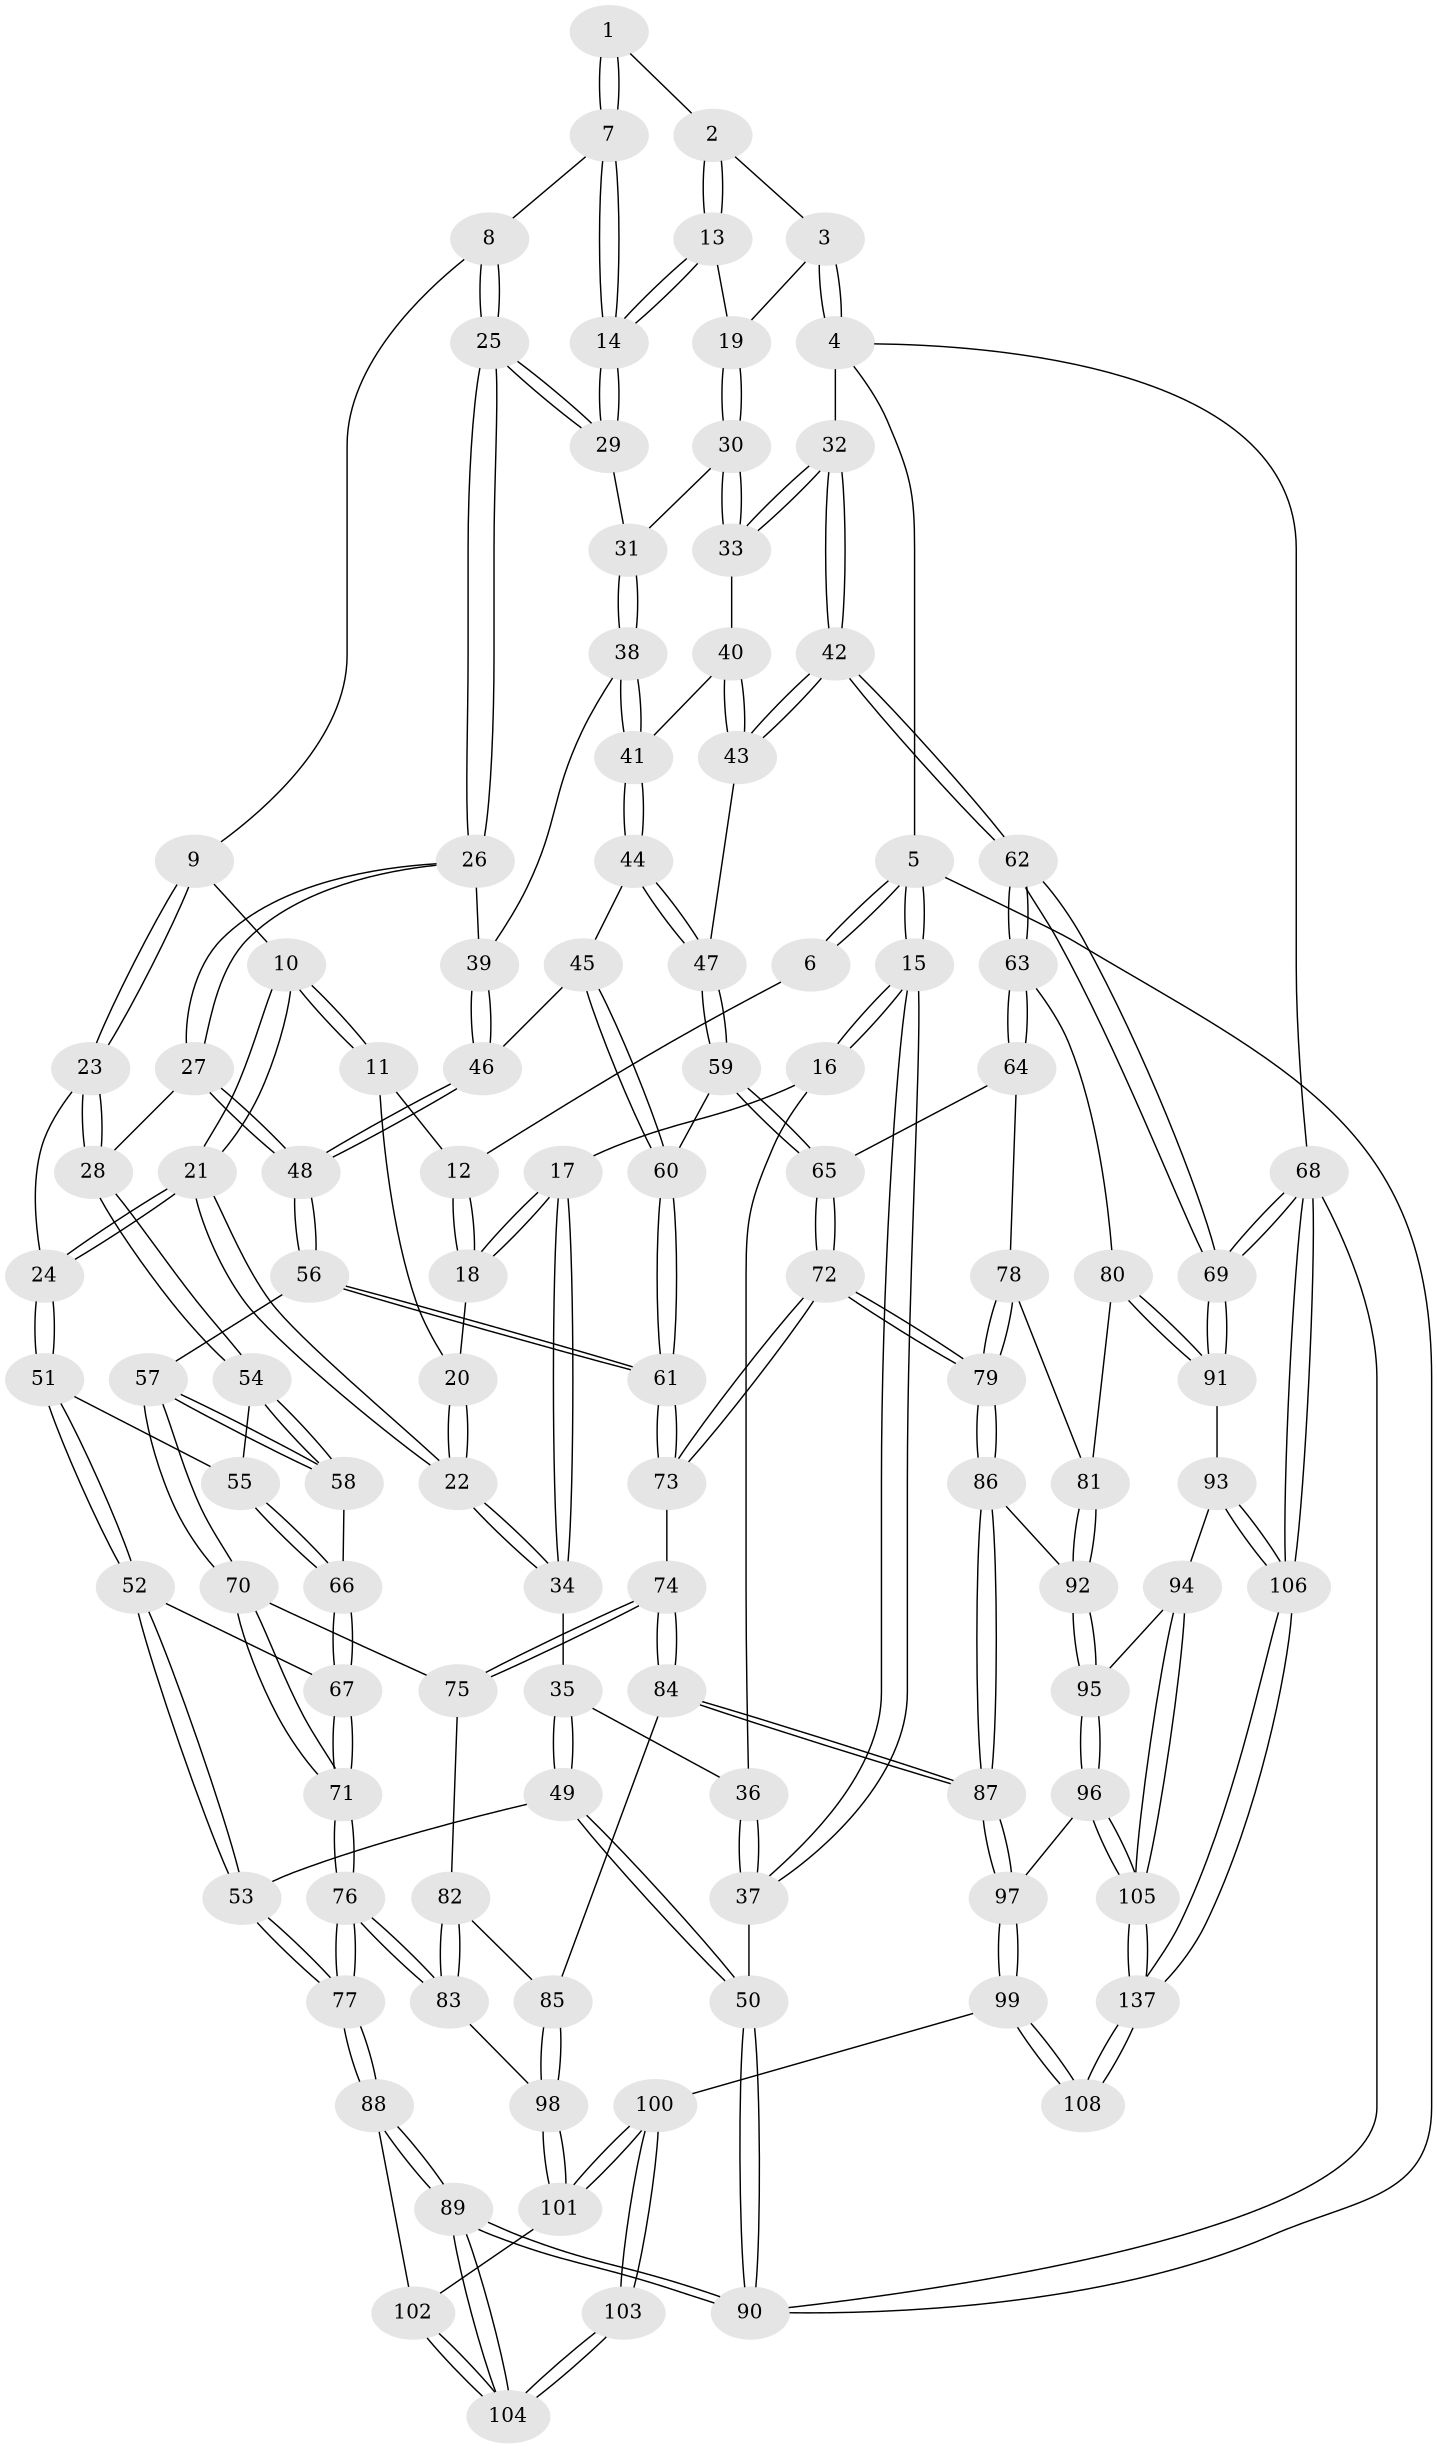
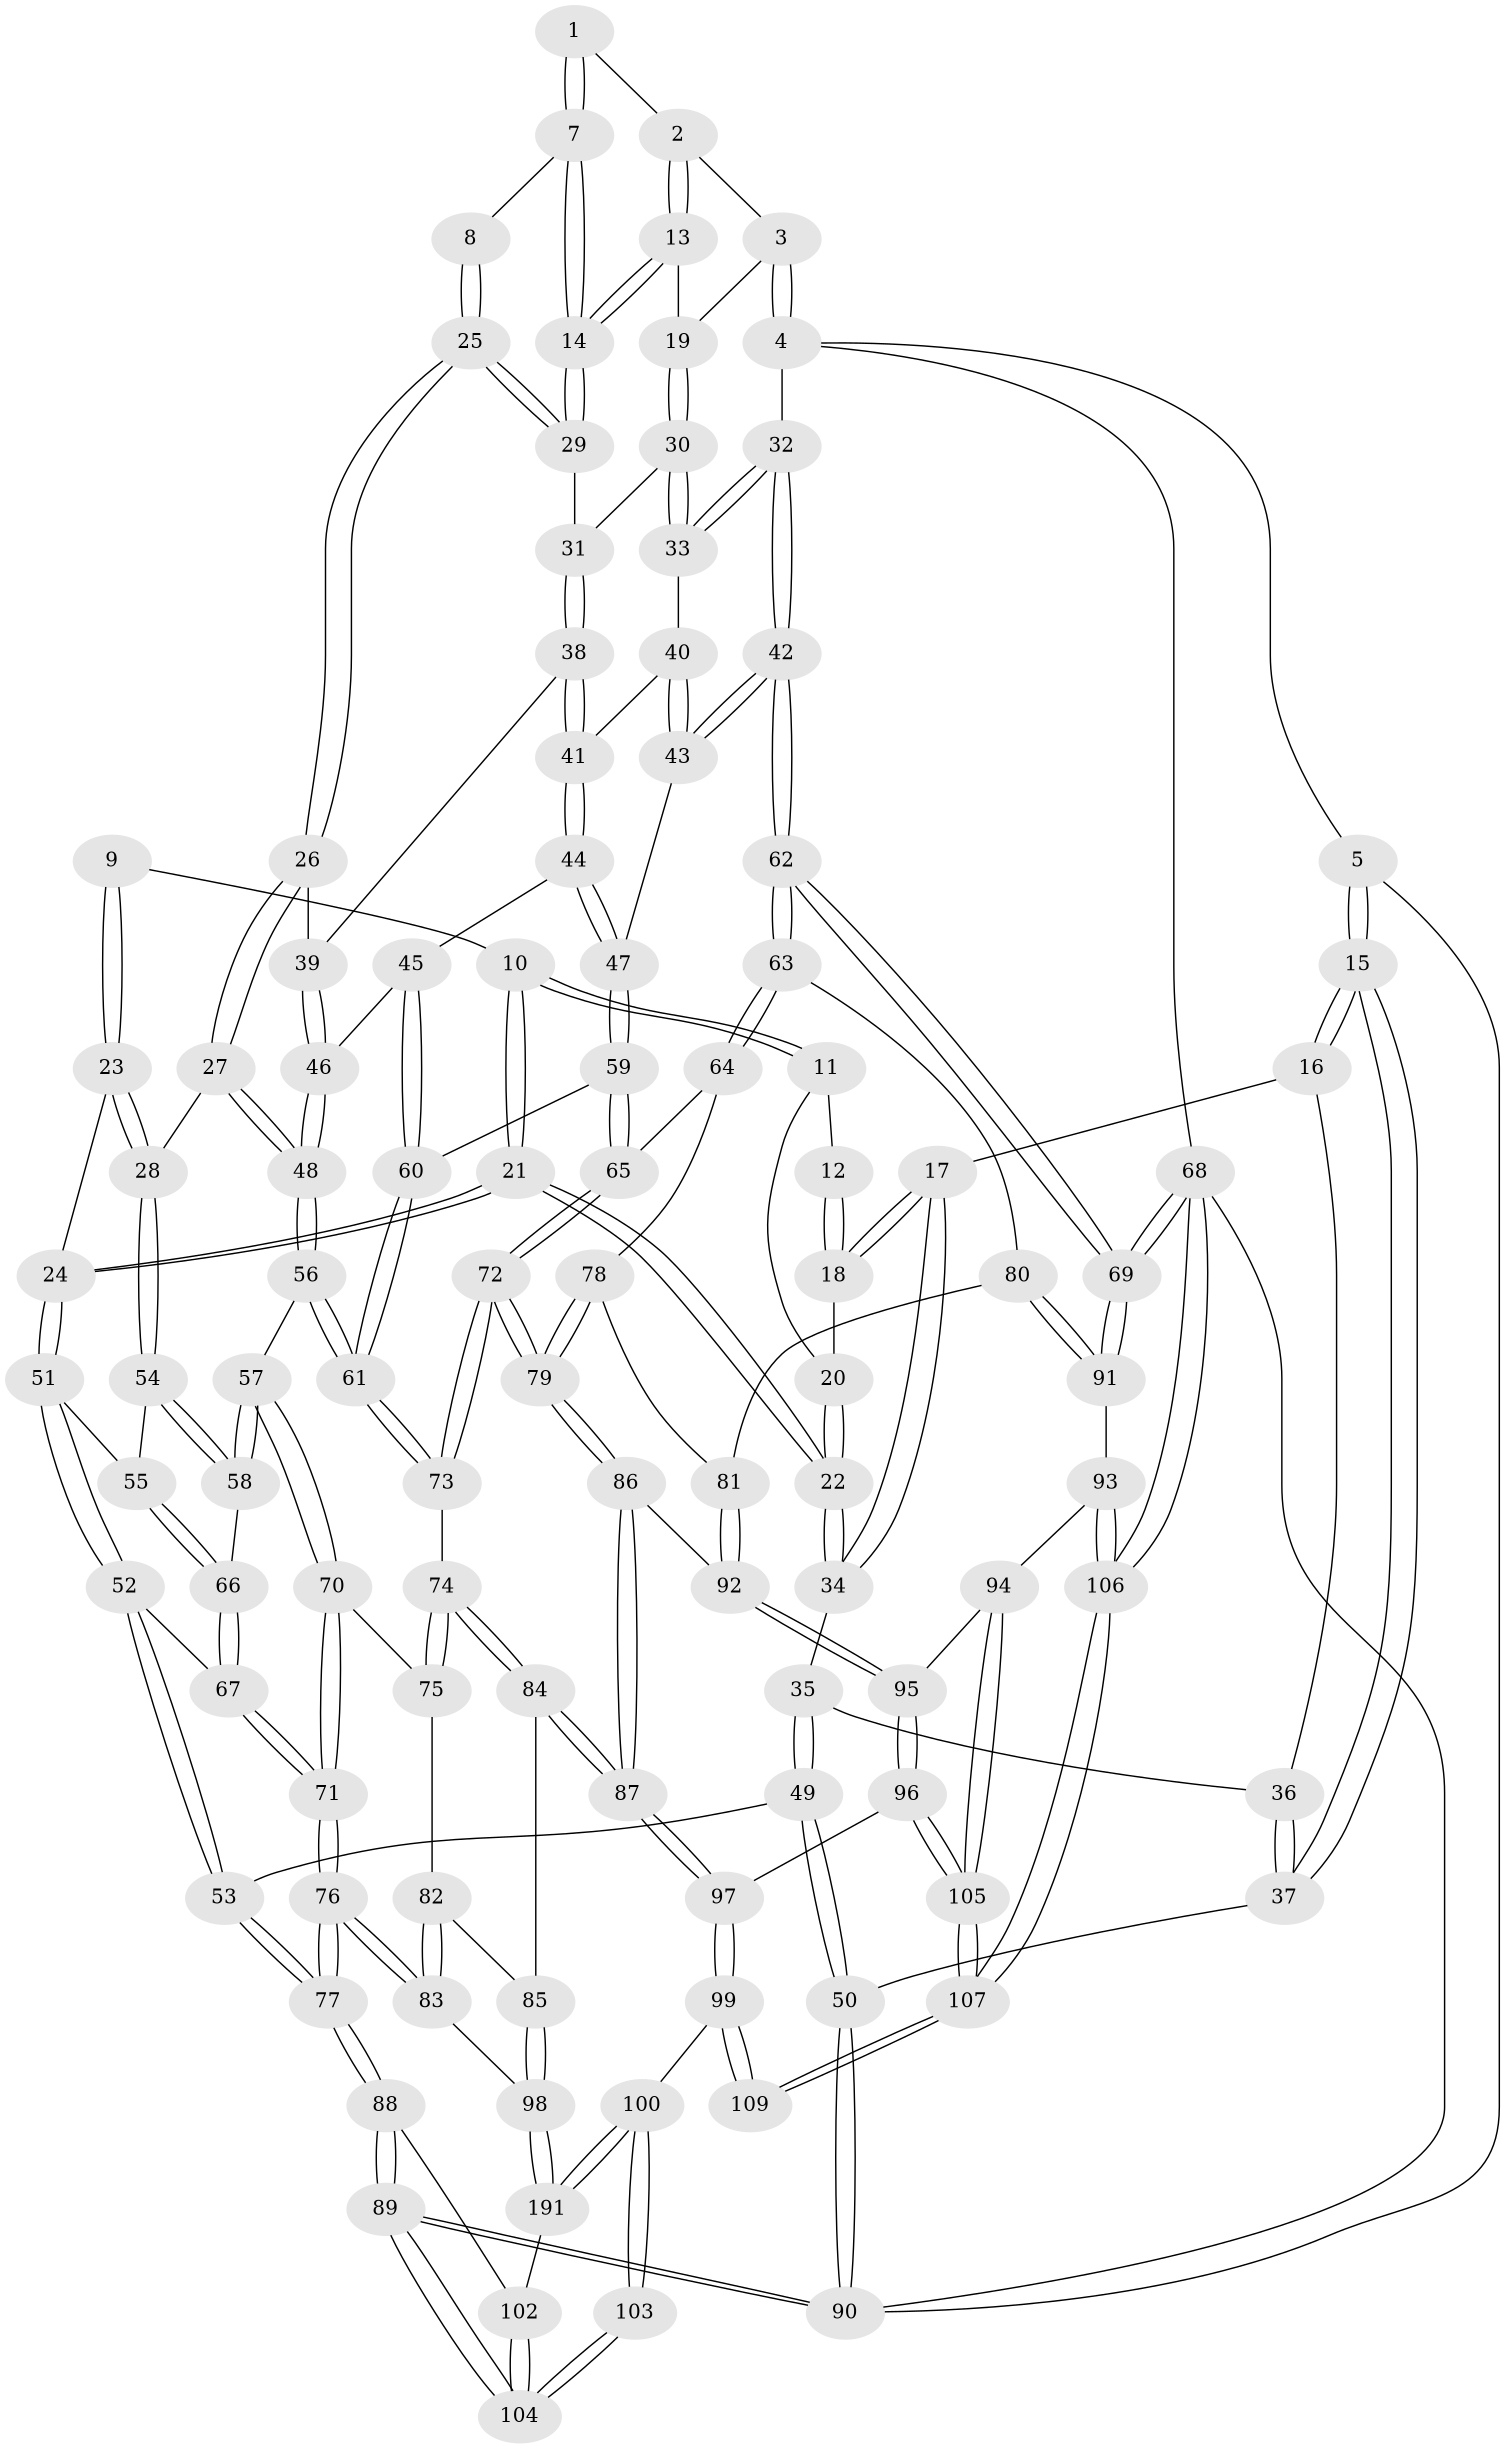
edge "8" -- "9": removed
node "6": removed
node "137": label "137" -> "107"
node "108": label "108" -> "109"
node "101": label "101" -> "191"
